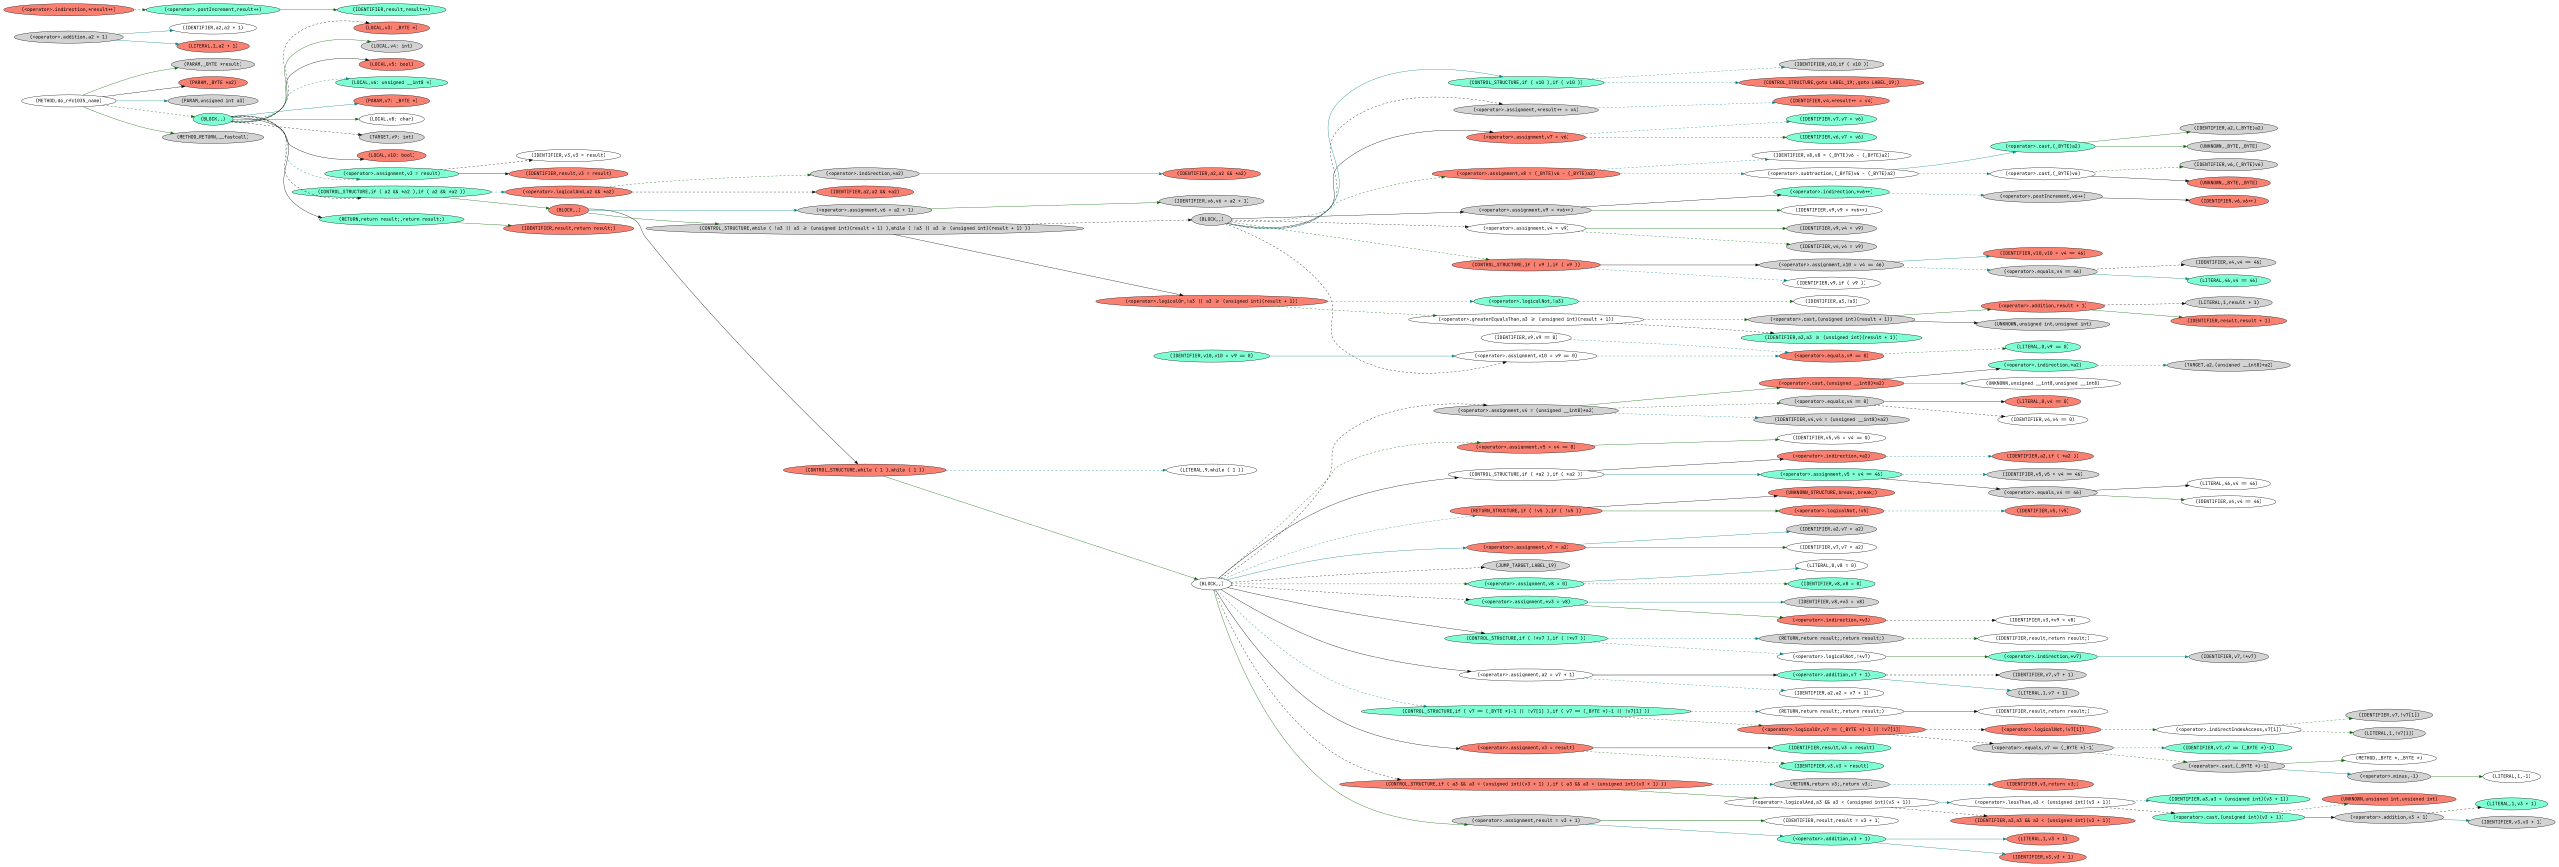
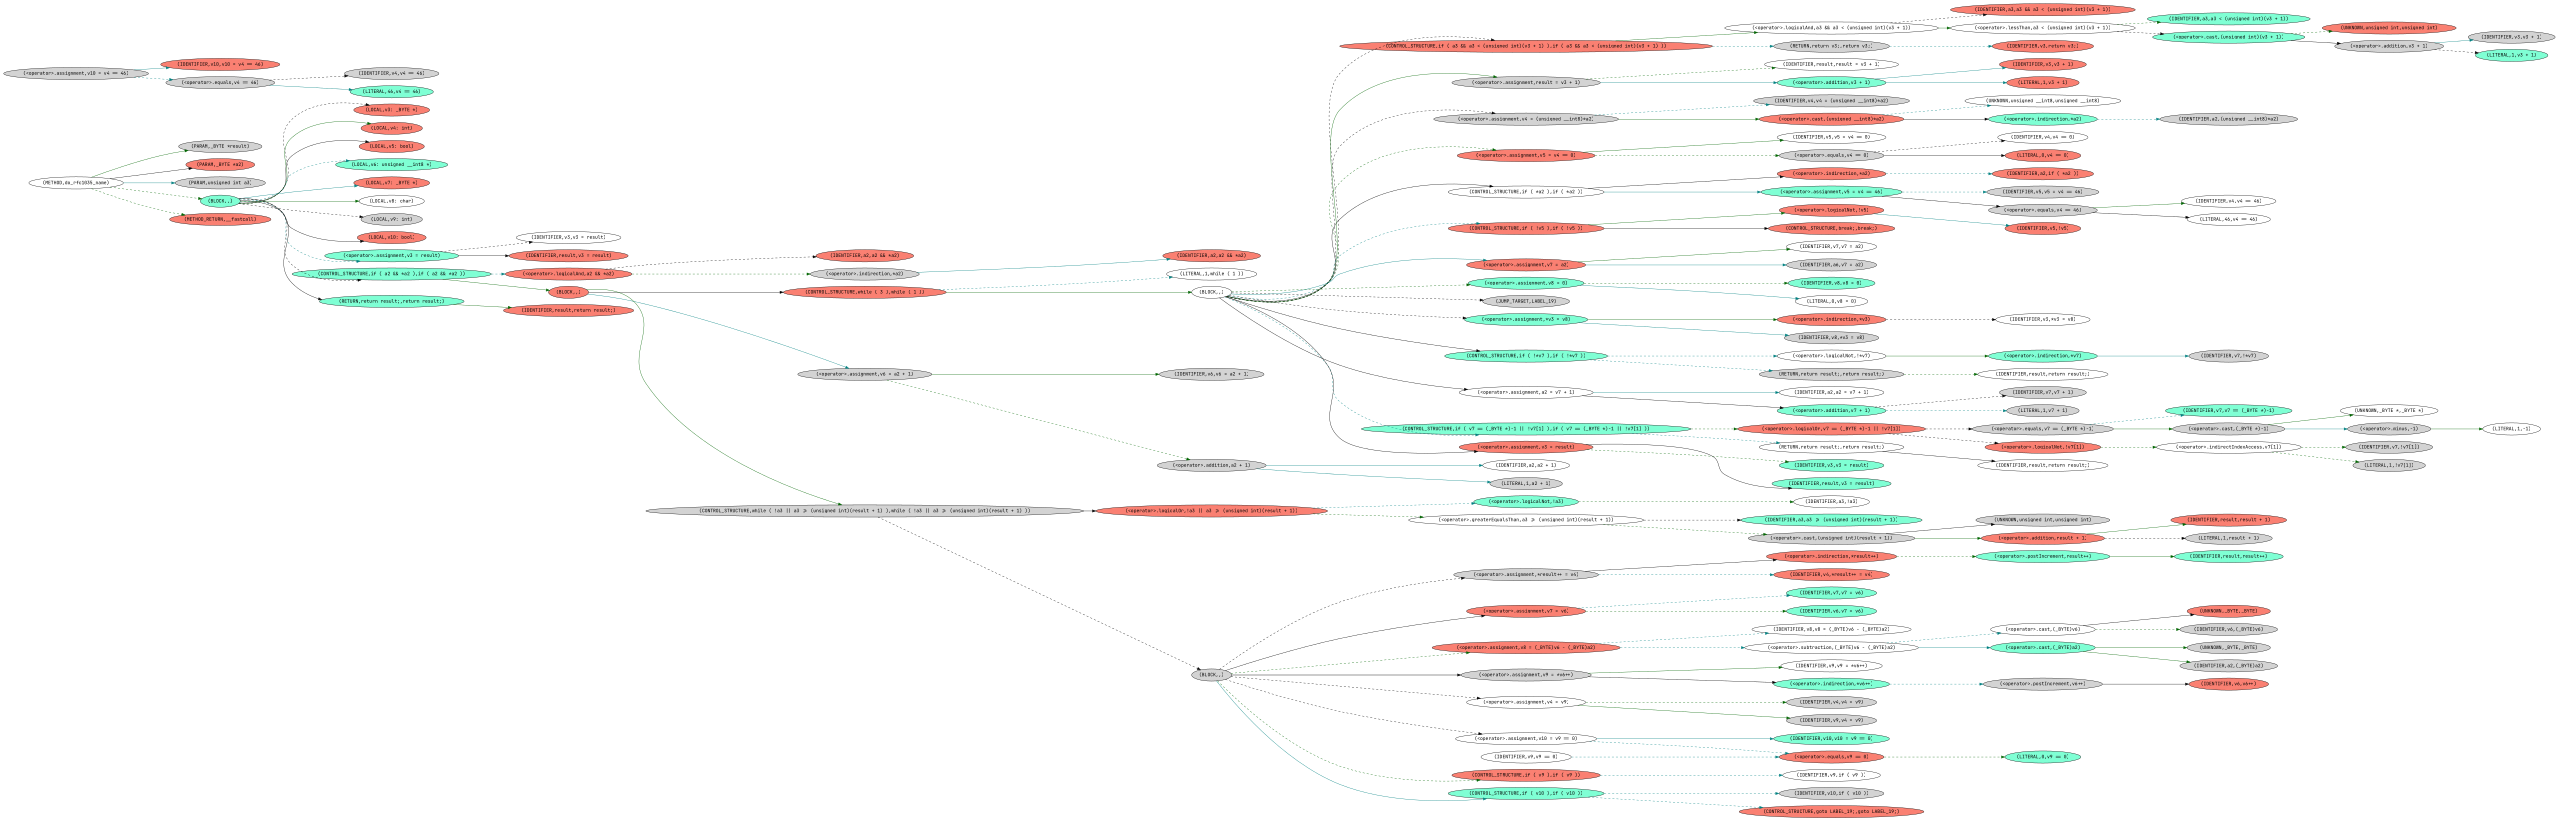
node "(LITERAL,1,a2 + 1)": fillcolor salmon -> lightgrey
node "(LOCAL,v4: int)": fillcolor lightgrey -> salmon
node "(PARAM,v7: _BYTE *)": label "(PARAM,v7: _BYTE *)" -> "(LOCAL,v7: _BYTE *)"
edge "(METHOD,do_rfc1035_name)" -> "(METHOD_RETURN,__fastcall)": style solid -> dashed
node "(METHOD_RETURN,__fastcall)": fillcolor lightgrey -> salmon
node "(TARGET,v9: int)": label "(TARGET,v9: int)" -> "(LOCAL,v9: int)"
edge "(CONTROL_STRUCTURE,if ( v9 ),if ( v9 ))" -> "(<operator>.assignment,v10 = v4 == 46)": removed
edge "(IDENTIFIER,v10,v10 = v9 == 0)" -> "(<operator>.assignment,v10 = v9 == 0)": reversed
node "(TARGET,a2,(unsigned __int8)*a2)": label "(TARGET,a2,(unsigned __int8)*a2)" -> "(IDENTIFIER,a2,(unsigned __int8)*a2)"
edge "(<operator>.cast,(unsigned __int8)*a2)" -> "(UNKNOWN,unsigned __int8,unsigned __int8)": style solid -> dashed
edge "(<operator>.assignment,v4 = (unsigned __int8)*a2)" -> "(<operator>.equals,v4 == 0)": now "(<operator>.assignment,v5 = v4 == 0)" -> "(<operator>.equals,v4 == 0)"
edge "(<operator>.assignment,v6 = a2 + 1)" -> "(<operator>.addition,a2 + 1)": added
node "(CONTROL_STRUCTURE,while ( 1 ),while ( 1 ))": label "(CONTROL_STRUCTURE,while ( 1 ),while ( 1 ))" -> "(CONTROL_STRUCTURE,while ( 3 ),while ( 1 ))"
node "(LITERAL,9,while ( 1 ))": label "(LITERAL,9,while ( 1 ))" -> "(LITERAL,1,while ( 1 ))"
node "(UNKNOWN_STRUCTURE,break;,break;)": label "(UNKNOWN_STRUCTURE,break;,break;)" -> "(CONTROL_STRUCTURE,break;,break;)"
node "(RETURN_STRUCTURE,if ( !v5 ),if ( !v5 ))": label "(RETURN_STRUCTURE,if ( !v5 ),if ( !v5 ))" -> "(CONTROL_STRUCTURE,if ( !v5 ),if ( !v5 ))"
edge "(<operator>.logicalNot,!v5)" -> "(IDENTIFIER,v5,!v5)": style dashed -> solid
node "(IDENTIFIER,a2,v7 = a2)": label "(IDENTIFIER,a2,v7 = a2)" -> "(IDENTIFIER,a6,v7 = a2)"
edge "(<operator>.assignment,*result++ = v4)" -> "(<operator>.indirection,*result++)": added
node "(IDENTIFIER,v3,*v9 = v8)": label "(IDENTIFIER,v3,*v9 = v8)" -> "(IDENTIFIER,v3,*v3 = v8)"
edge "(<operator>.assignment,a2 = v7 + 1)" -> "(IDENTIFIER,a2,a2 = v7 + 1)": style dashed -> solid
edge "(<operator>.addition,v7 + 1)" -> "(LITERAL,1,v7 + 1)": style solid -> dashed
edge "(<operator>.equals,v7 == (_BYTE *)-1)" -> "(<operator>.cast,(_BYTE *)-1)": style dashed -> solid
node "(METHOD,_BYTE *,_BYTE *)": label "(METHOD,_BYTE *,_BYTE *)" -> "(UNKNOWN,_BYTE *,_BYTE *)"
edge "(<operator>.lessThan,a3 < (unsigned int)(v3 + 1))" -> "(IDENTIFIER,a3,a3 < (unsigned int)(v3 + 1))": color teal -> darkgreen
edge "(<operator>.logicalAnd,a3 && a3 < (unsigned int)(v3 + 1))" -> "(<operator>.lessThan,a3 < (unsigned int)(v3 + 1))": color teal -> darkgreen
edge "(<operator>.assignment,result = v3 + 1)" -> "(IDENTIFIER,result,result = v3 + 1)": style solid -> dashed
